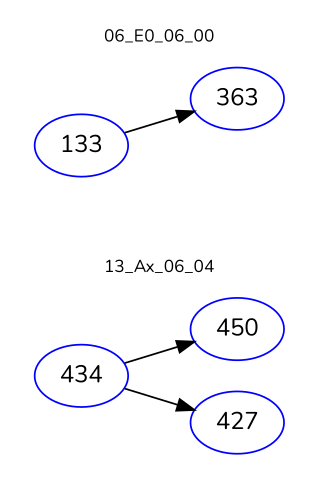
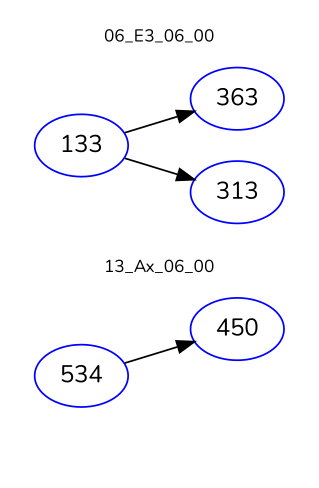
cluster "06_E0_06_00": label "06_E0_06_00" -> "06_E3_06_00"
node "313": added
cluster "13_Ax_06_04": label "13_Ax_06_04" -> "13_Ax_06_00"
node "434": label "434" -> "534"
node "427": removed
